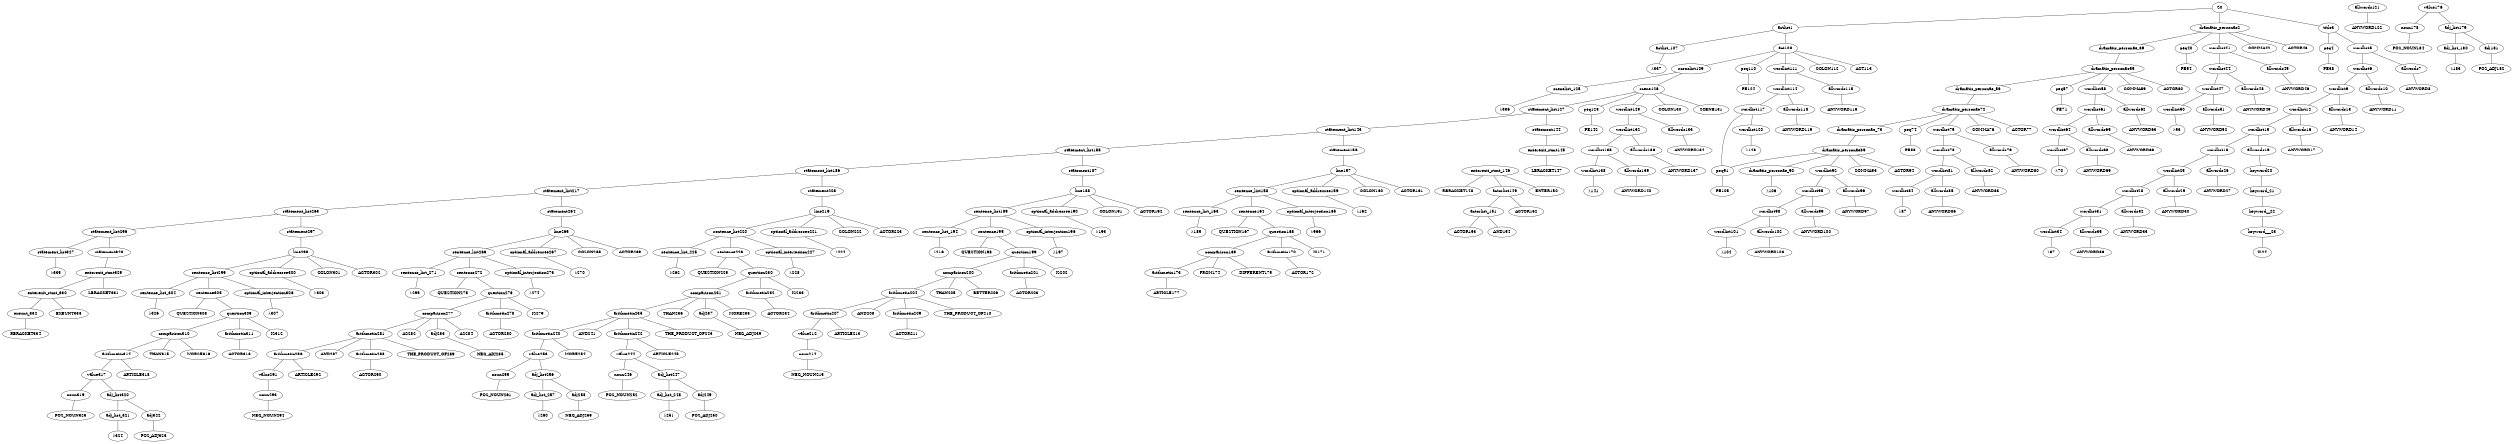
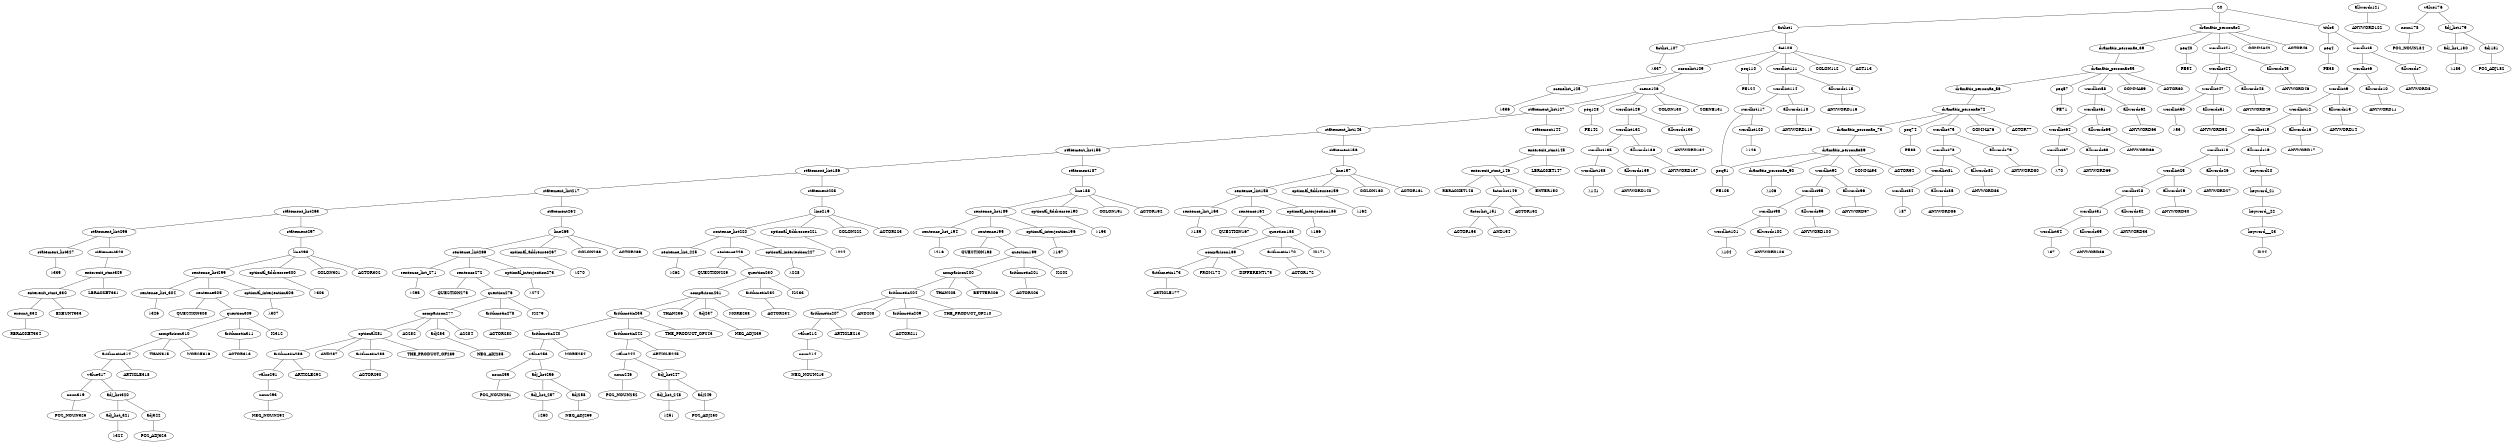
edge "enterexit_stmt145" -- "enterexit_stmt_146": added
node "λ966": label "λ966" -> "λ166"
node "arithmetic281": label "arithmetic281" -> "optional281"
node "AND241": removed
